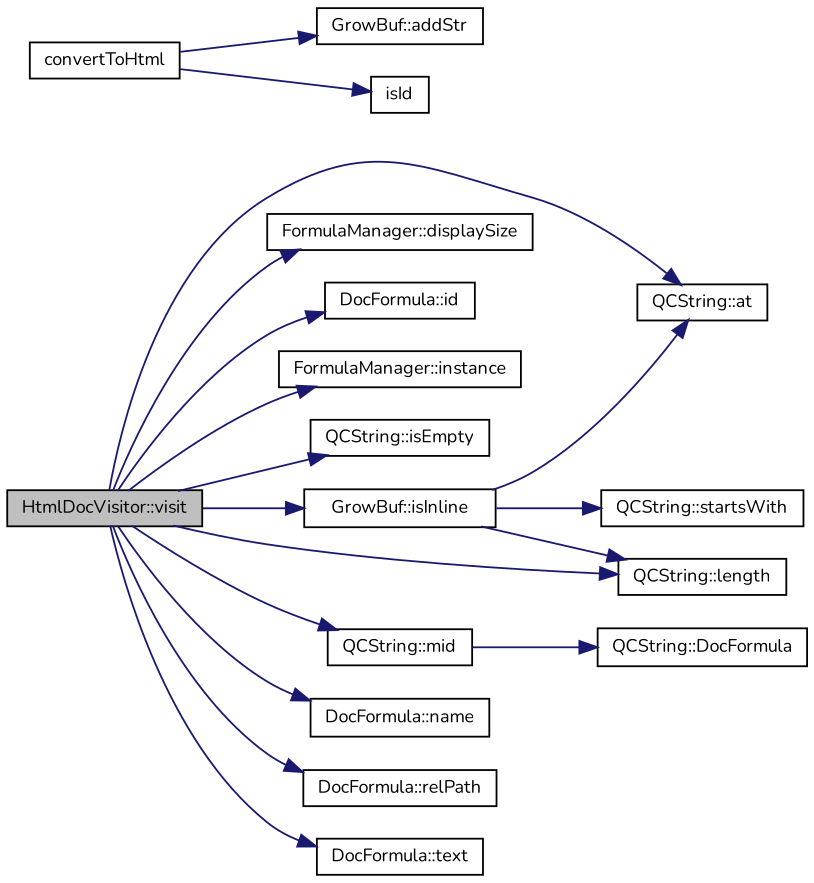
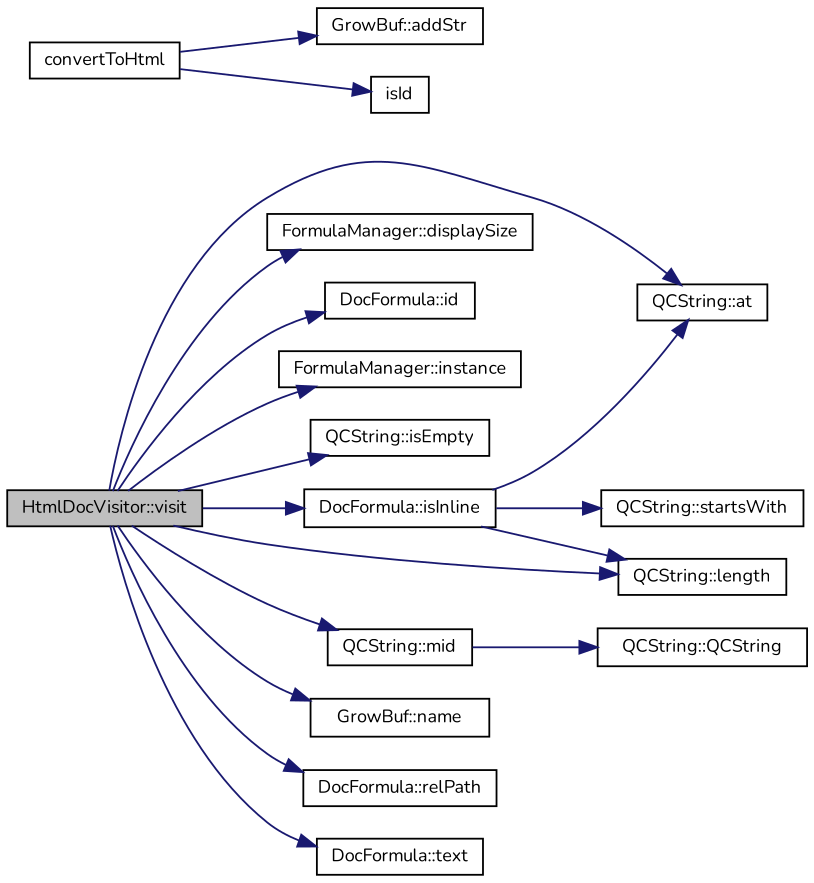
node "GrowBuf::isInline": label "GrowBuf::isInline" -> "DocFormula::isInline"
node "QCString::DocFormula": label "QCString::DocFormula" -> "QCString::QCString"
node "DocFormula::name": label "DocFormula::name" -> "GrowBuf::name"
